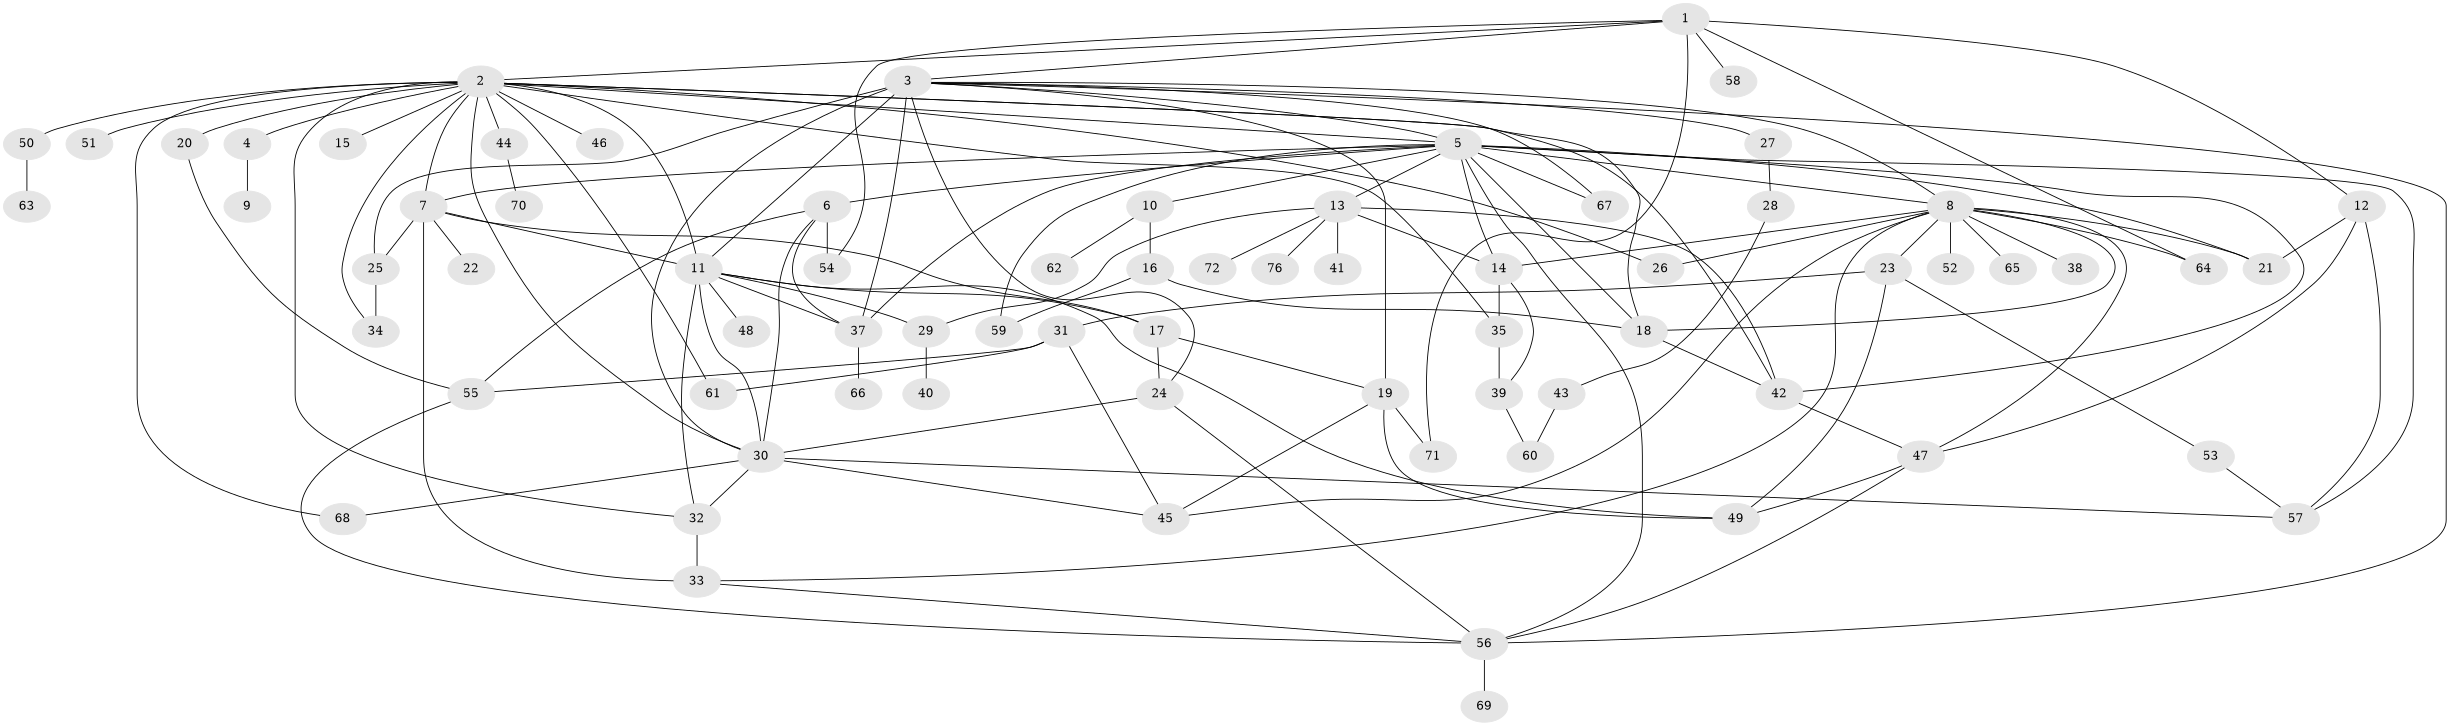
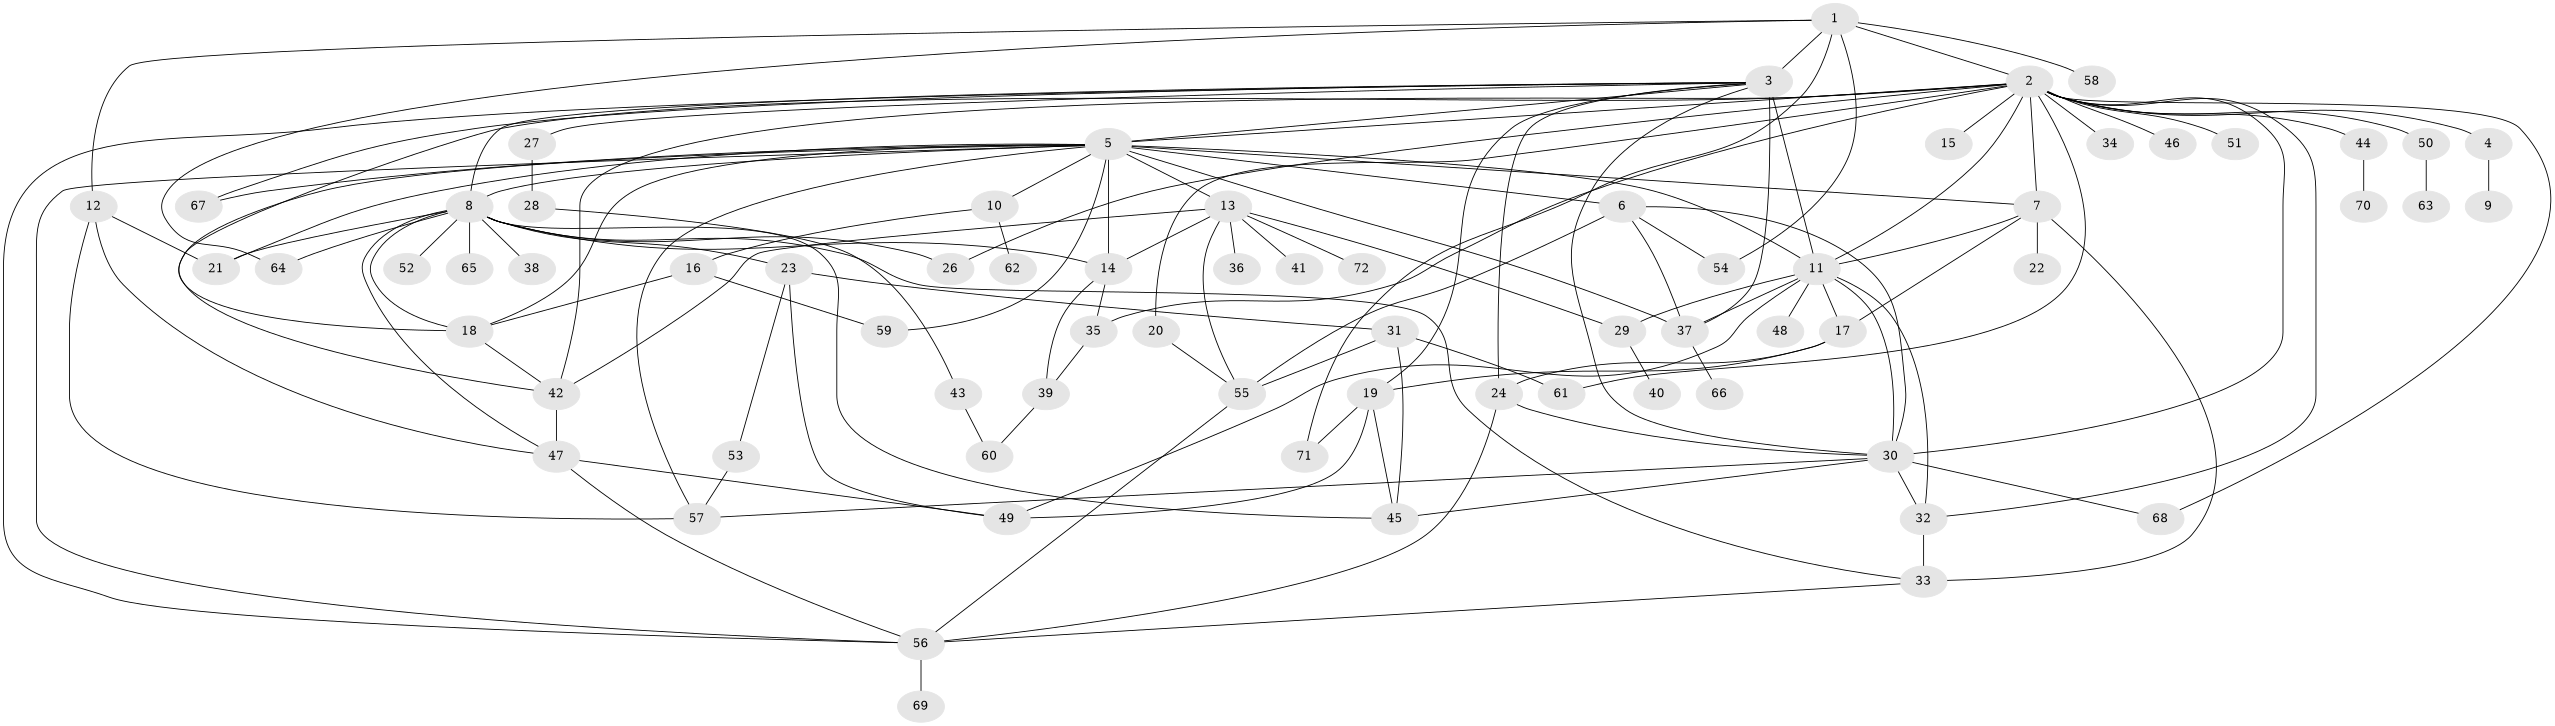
edge "5" -- "11": added
node "25": removed
node "76": label "76" -> "36"
edge "13" -- "55": added
